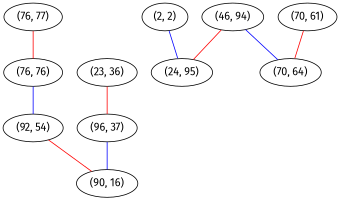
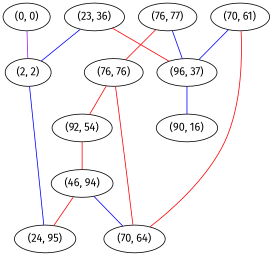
node "(0, 0)": added
edge "(23, 36)" -- "(2, 2)": added
edge "(76, 77)" -- "(96, 37)": added
edge "(70, 61)" -- "(96, 37)": added
edge "(76, 76)" -- "(92, 54)": color blue -> red
edge "(92, 54)" -- "(90, 16)": now "(92, 54)" -- "(46, 94)"
edge "(76, 76)" -- "(70, 64)": added
